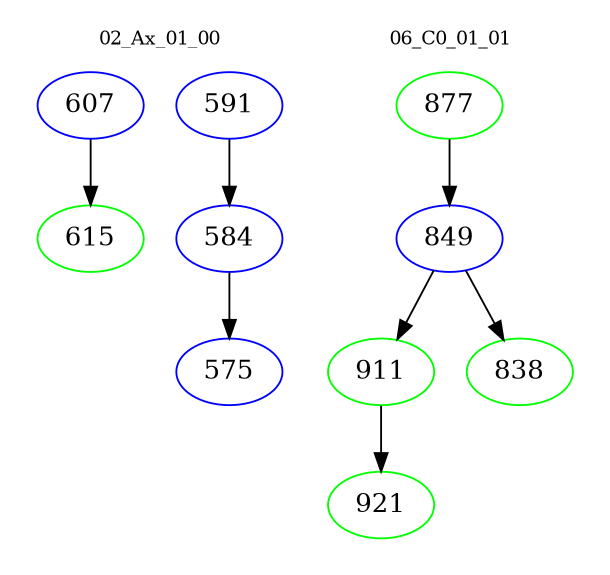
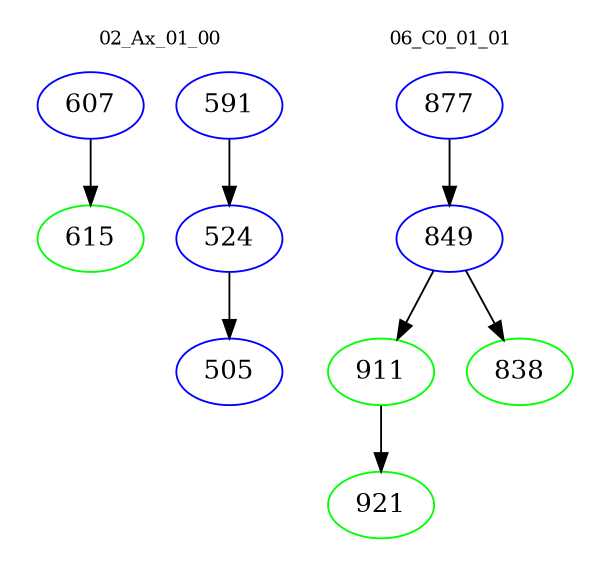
node "877": color green -> blue
node "584": label "584" -> "524"
node "575": label "575" -> "505"
